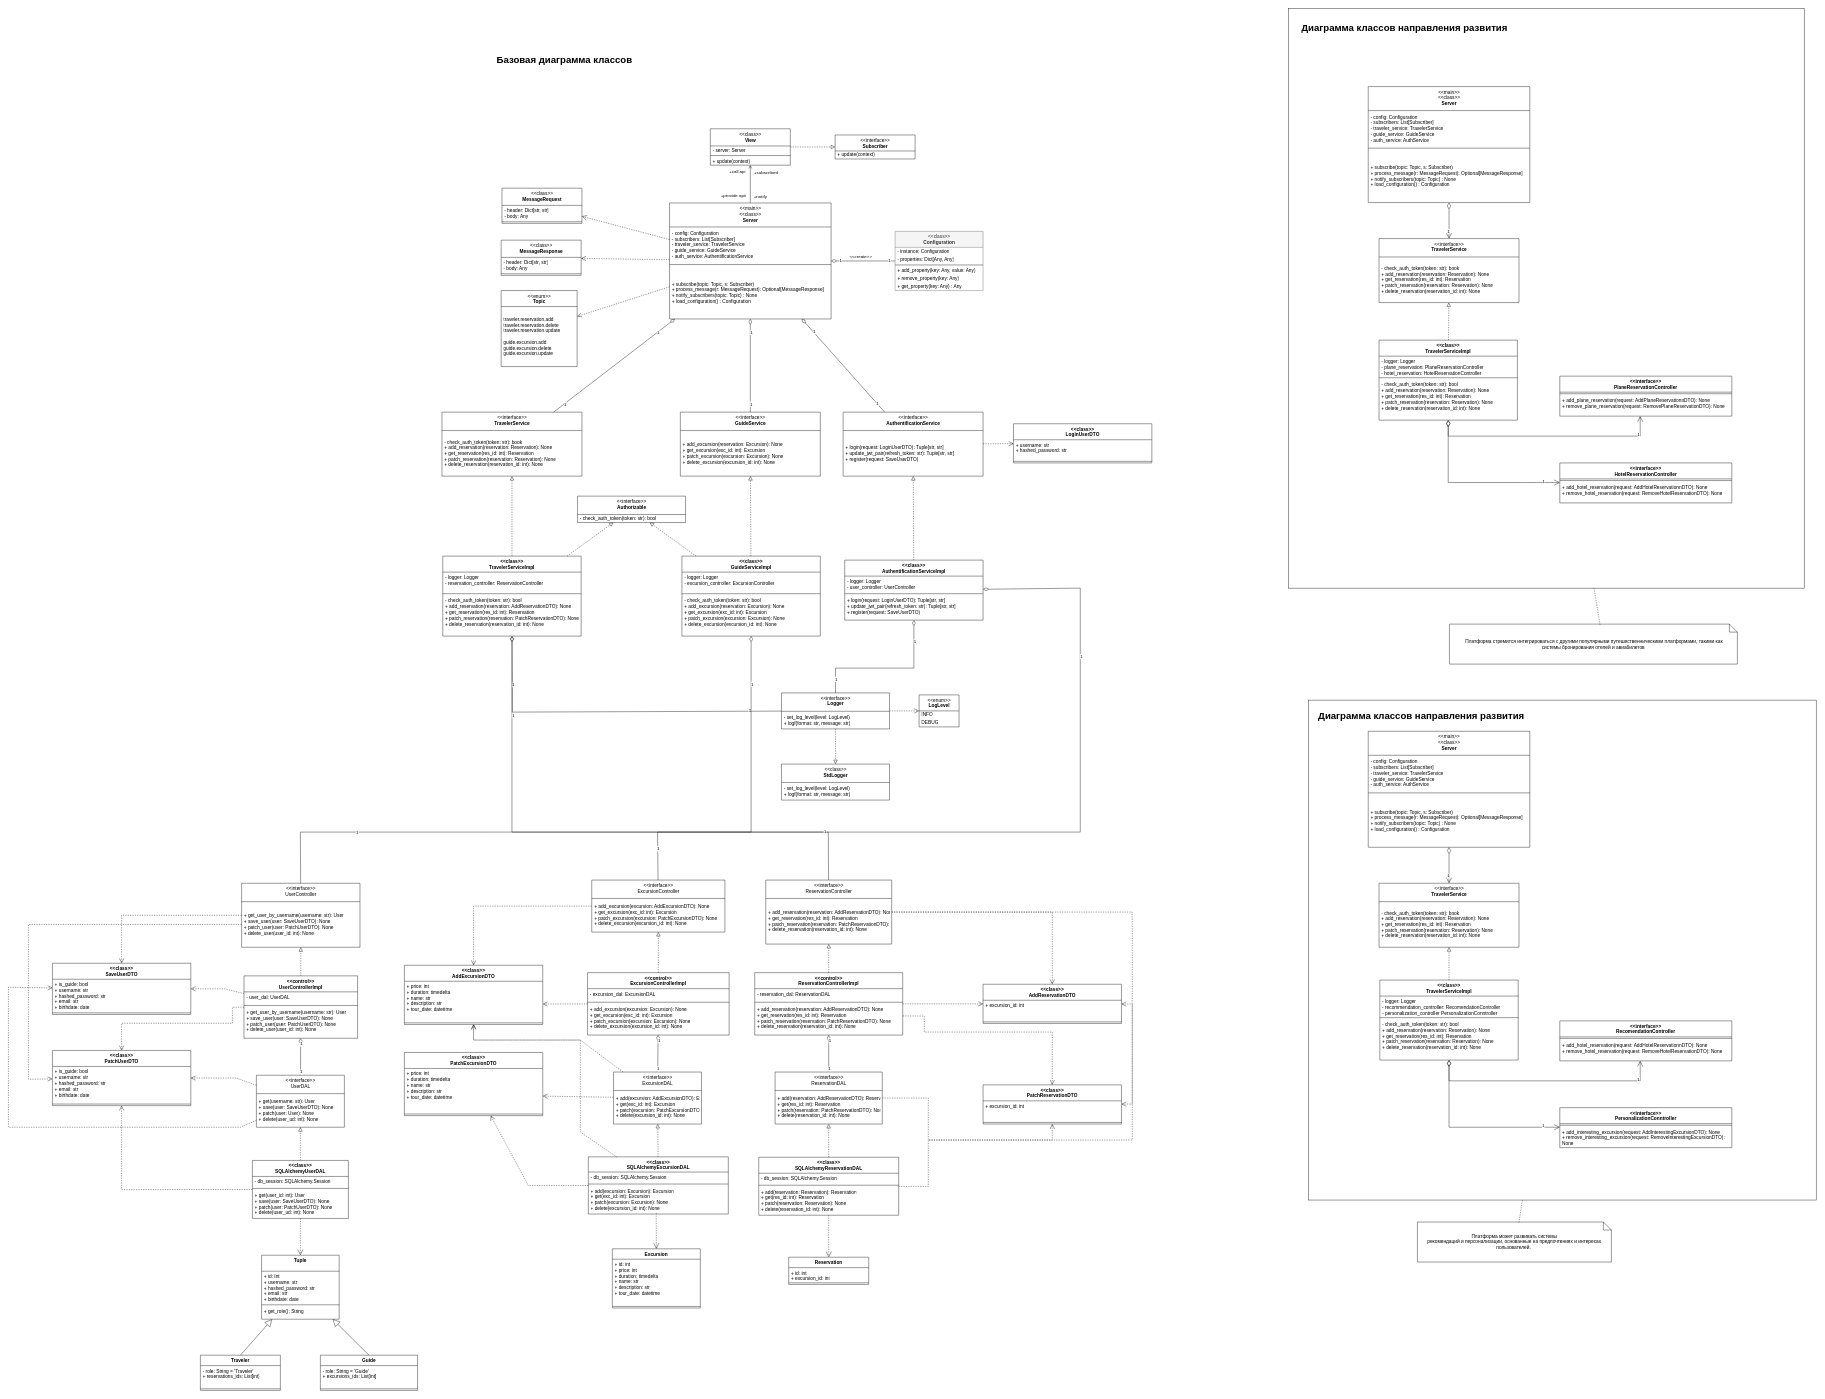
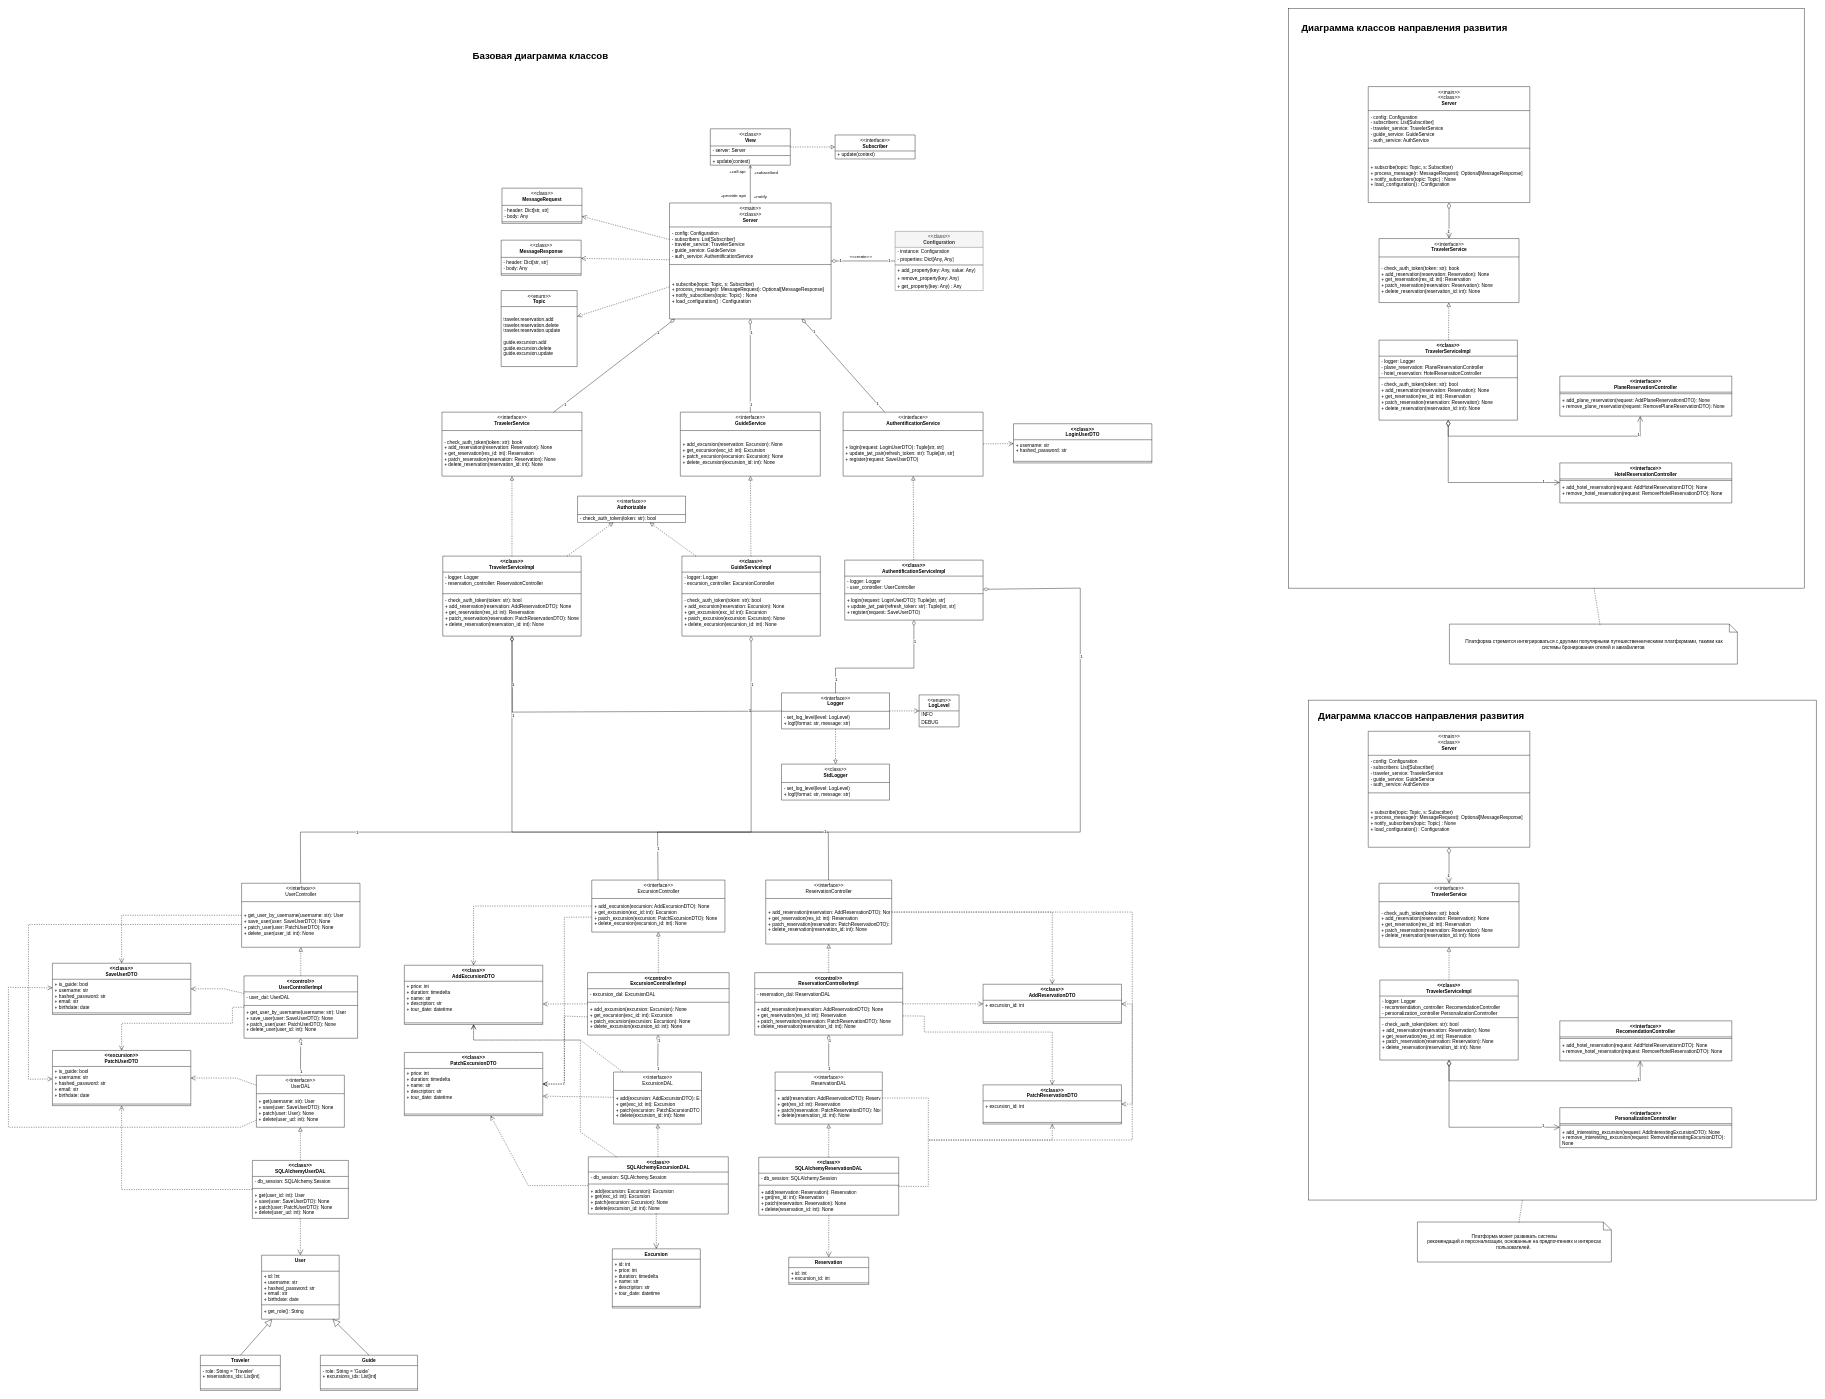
node "Базовая диаграмма классов": moved (569, 60) -> (545, 56)
edge "+ add_excursion(excursion: AddExcursionDTO): None+ get_excursion(exc_id: int): Excursion+ patch_excursion(excursion: PatchExcursionDTO): None+ delete_excursion(excursion_id: int): None" -> "<<class>> PatchExcursionDTO": added
edge "+ add_excursion(excursion: Excursion): None + get_excursion(exc_id: int): Excursion + patch_excursion(excursion: Excursion): None + delete_excursion(excursion_id: int): None" -> "<<class>> PatchExcursionDTO": added
node "<<class>> PatchUserDTO": label "<<class>> PatchUserDTO" -> "<<excursion>> PatchUserDTO"
node "Tuple": label "Tuple" -> "User"
